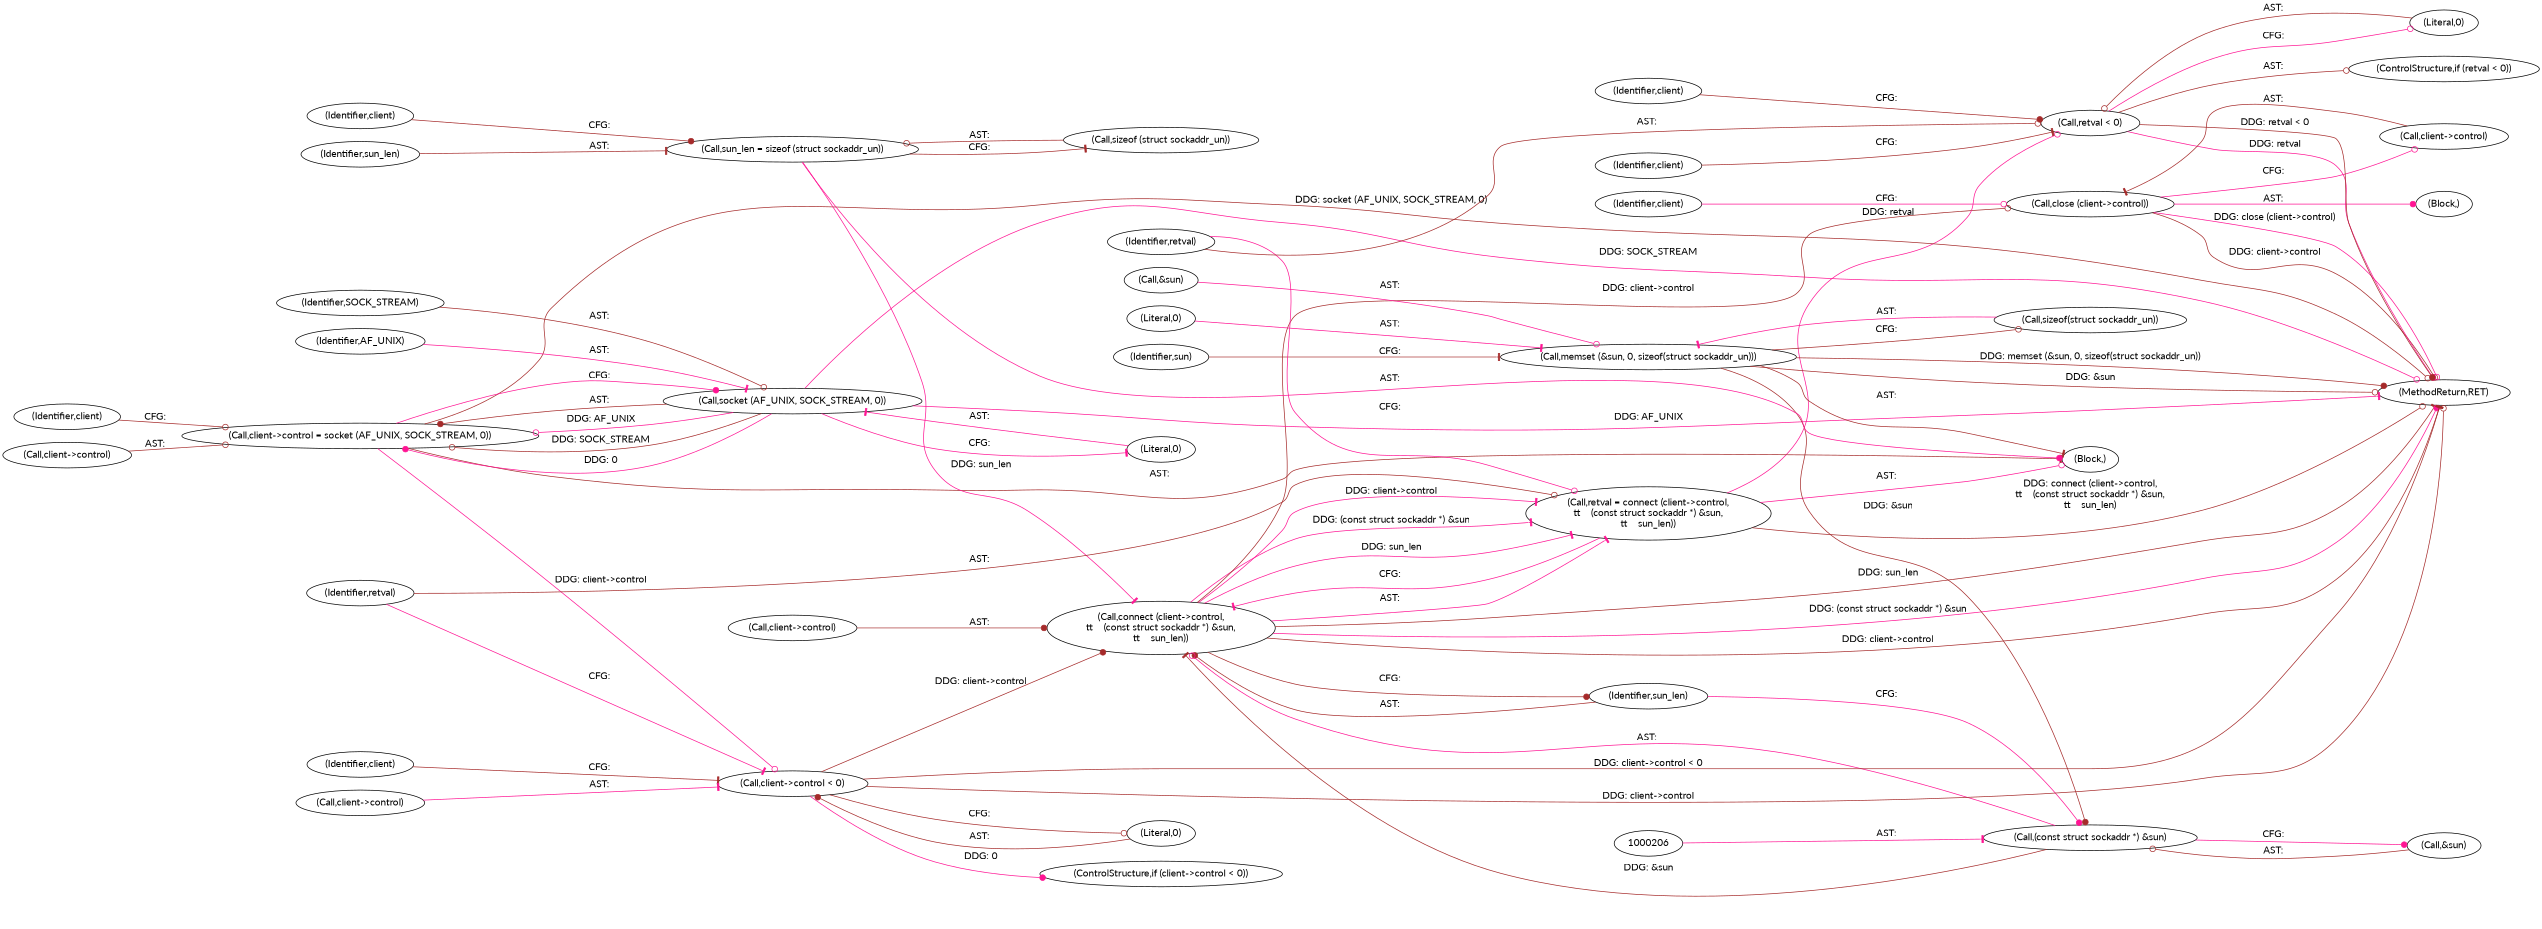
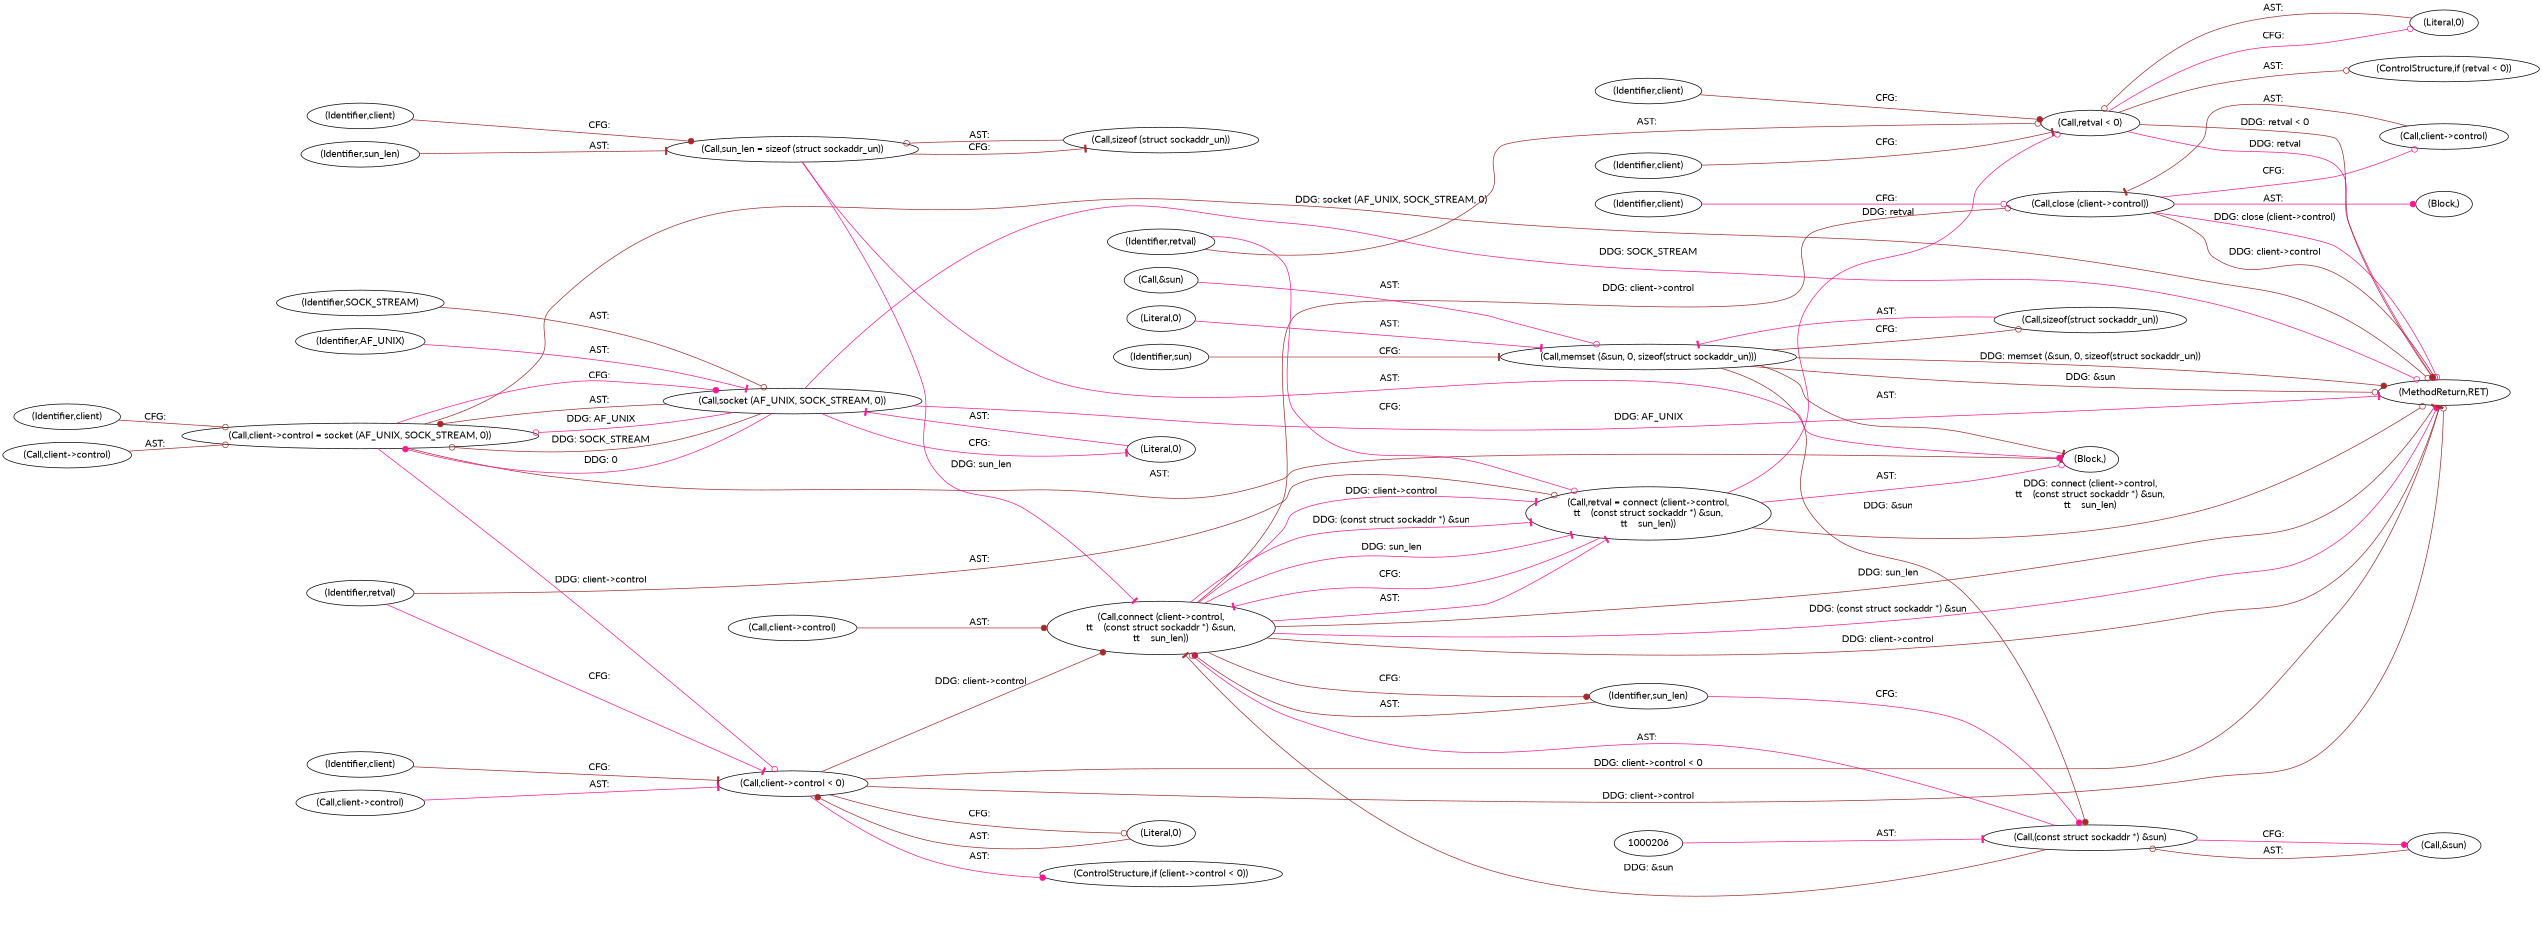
edge "(Call,client->control < 0)" -> "(ControlStructure,if (client->control < 0))": label "DDG: 0" -> "AST: "
